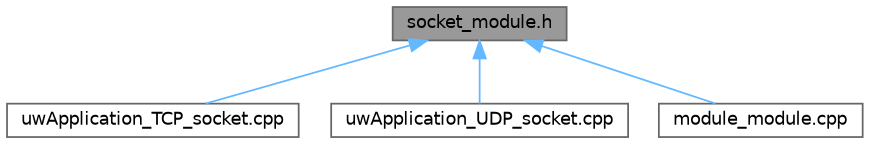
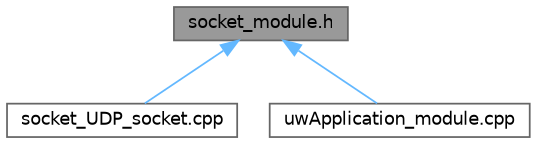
node "uwApplication_TCP_socket.cpp": removed
node "uwApplication_UDP_socket.cpp": label "uwApplication_UDP_socket.cpp" -> "socket_UDP_socket.cpp"
node "module_module.cpp": label "module_module.cpp" -> "uwApplication_module.cpp"
